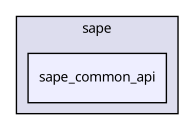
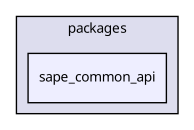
cluster "sape": label "sape" -> "packages"
